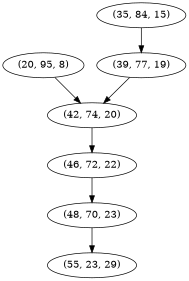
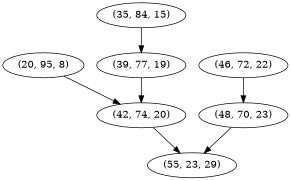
edge "(42, 74, 20)" -> "(46, 72, 22)": now "(42, 74, 20)" -> "(55, 23, 29)"
